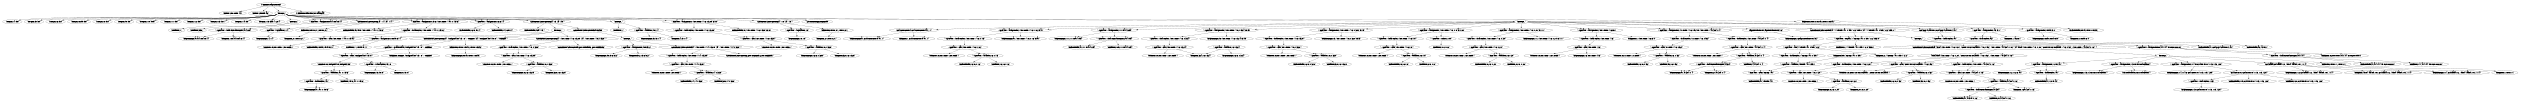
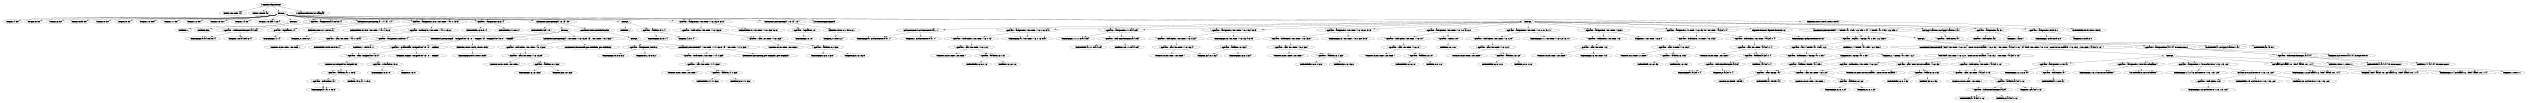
node "(UNKNOWN,_BYTE *,_BYTE *)": added
